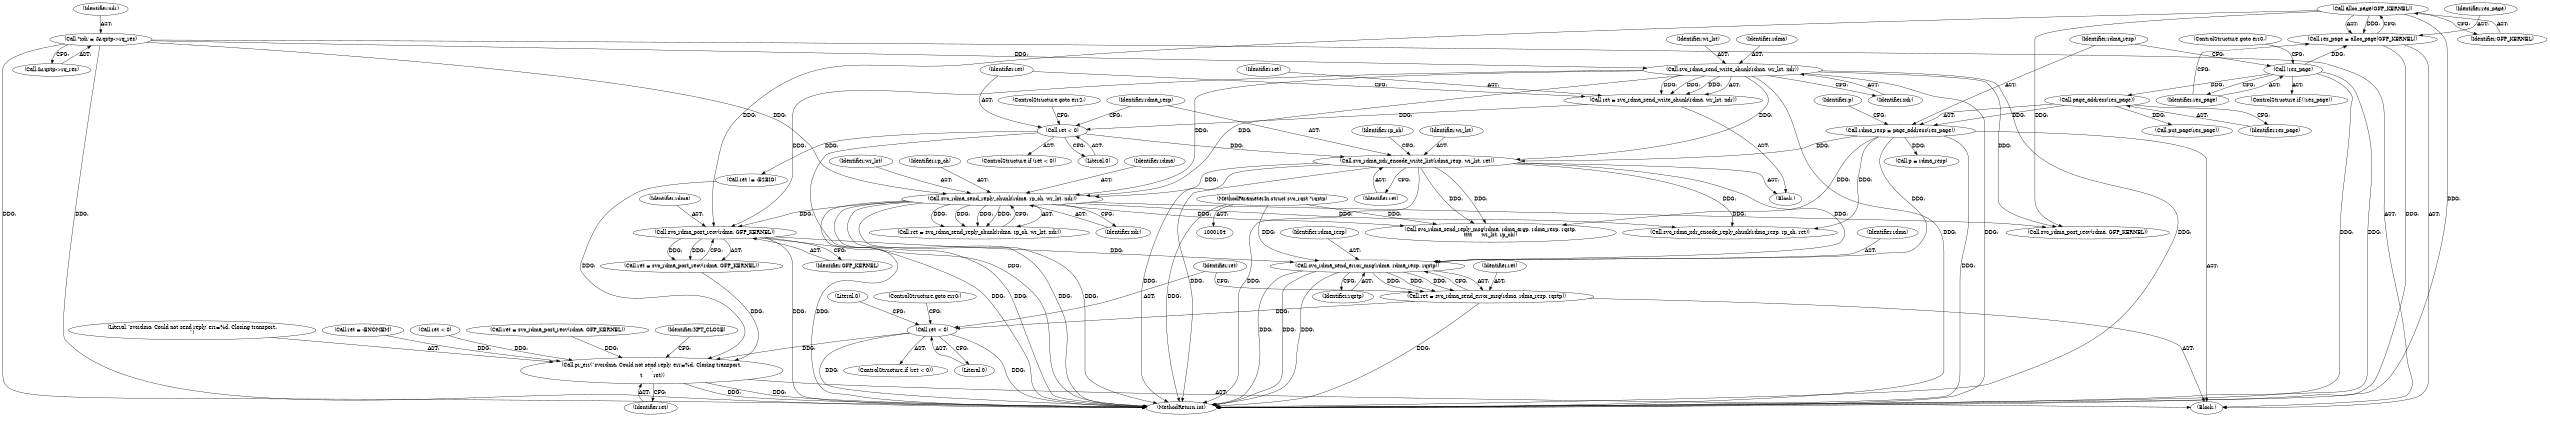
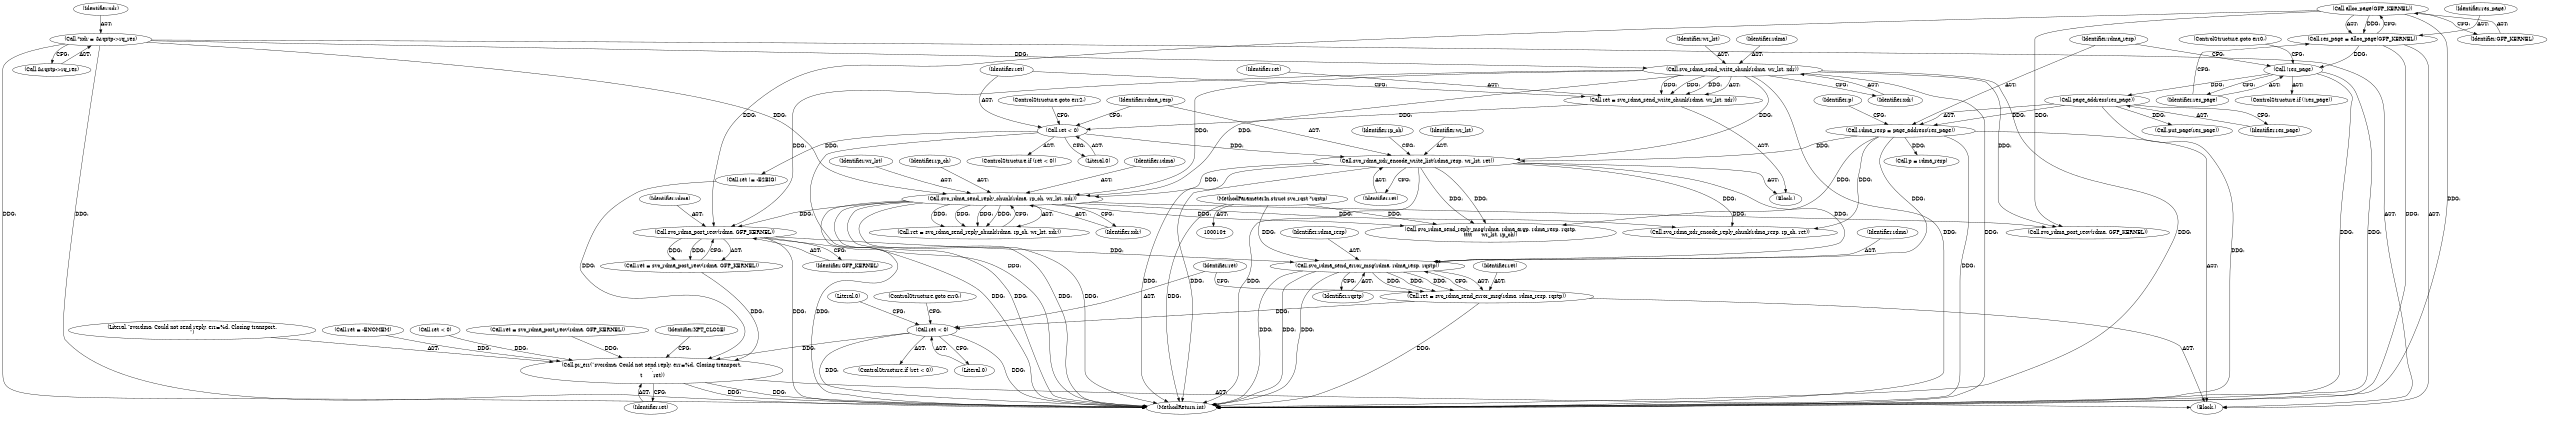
edge "(Call,!res_page)" -> "(Call,res_page = alloc_page(GFP_KERNEL))": reversed
edge "(Call,page_address(res_page))" -> "(MethodReturn,int)": added, label "DDG:"
